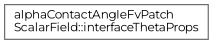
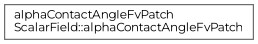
node "alphaContactAngleFvPatch ScalarField::interfaceThetaProps": label "alphaContactAngleFvPatch ScalarField::interfaceThetaProps" -> "alphaContactAngleFvPatch ScalarField::alphaContactAngleFvPatch"
